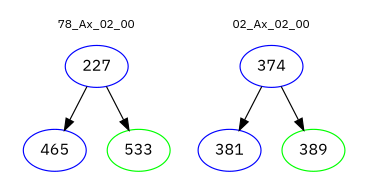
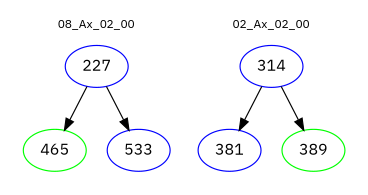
cluster "78_Ax_02_00": label "78_Ax_02_00" -> "08_Ax_02_00"
node "374": label "374" -> "314"
node "465": color blue -> green
node "533": color green -> blue
